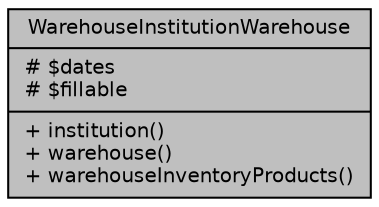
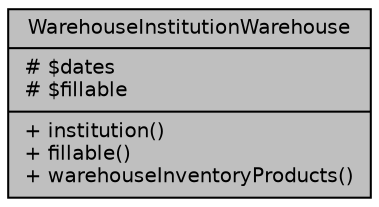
node "WarehouseInstitutionWarehouse": text "+ warehouse()" -> "+ fillable()"
